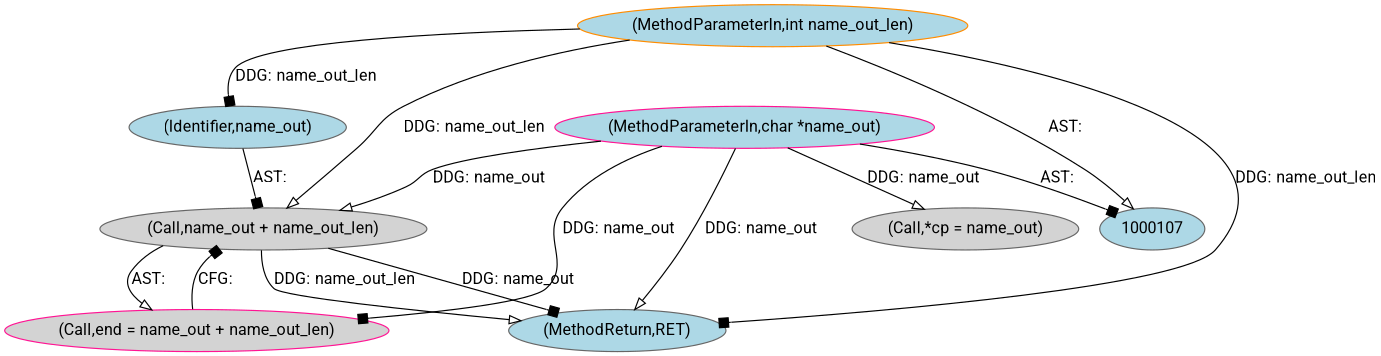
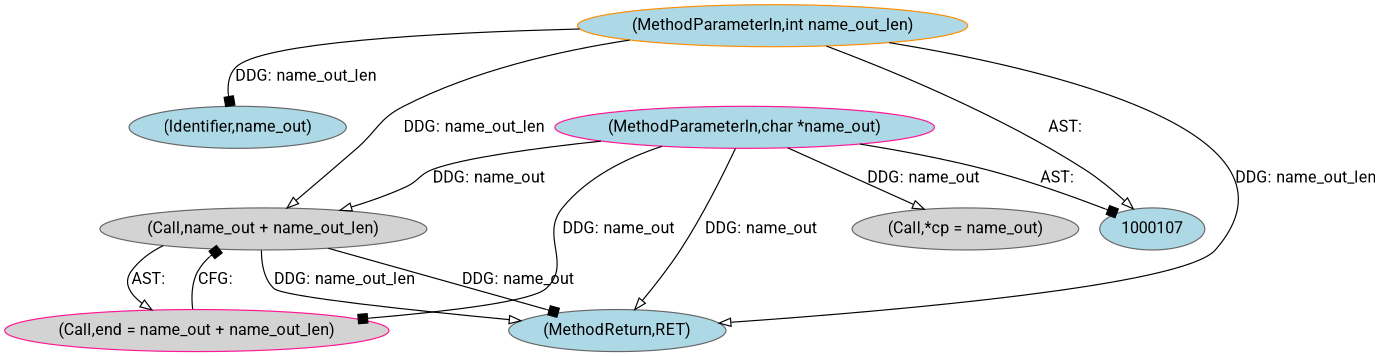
edge "(Identifier,name_out)" -> "(Call,name_out + name_out_len)": removed, label "AST:"
edge "(MethodParameterIn,int name_out_len)" -> "(MethodReturn,RET)": arrowhead box -> onormal
